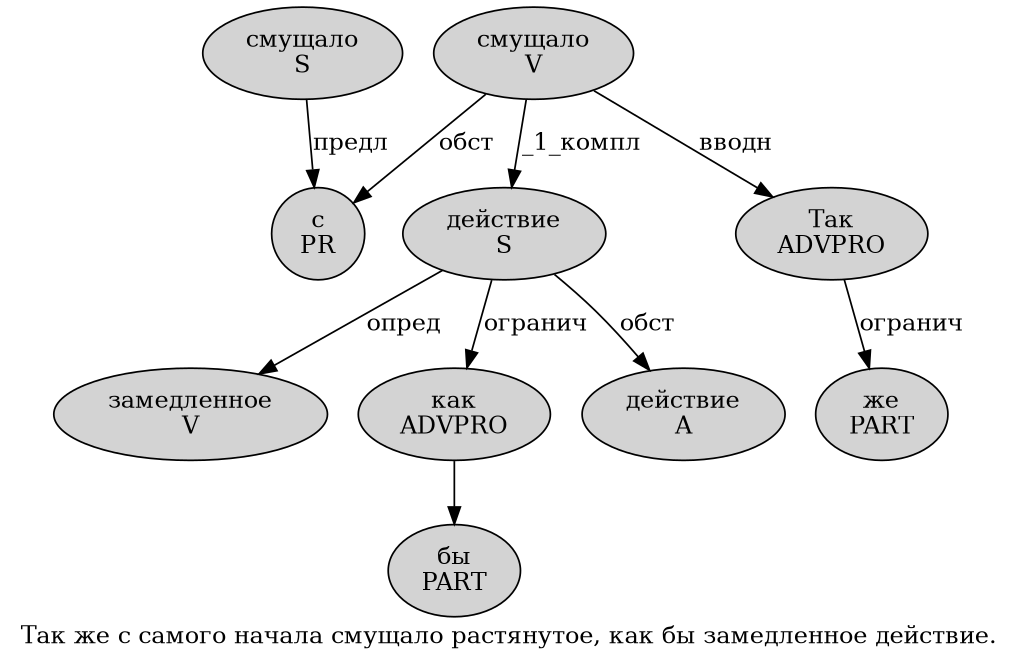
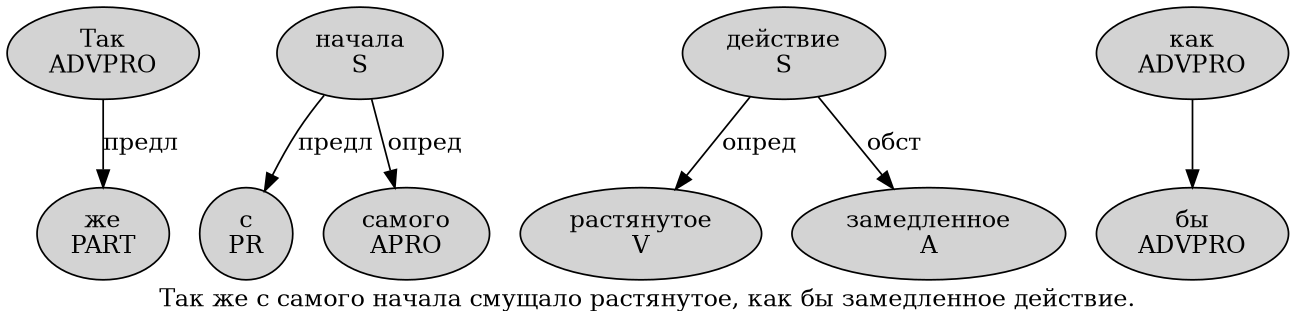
node "смущало S": label "смущало S" -> "начала S"
node "смущало V": removed
node "самого APRO": added
edge "действие S" -> "как ADVPRO": removed, label "огранич"
edge "Так ADVPRO" -> "же PART": label "огранич" -> "предл"
node "замедленное V": label "замедленное V" -> "растянутое V"
node "действие A": label "действие A" -> "замедленное A"
node "бы PART": label "бы PART" -> "бы ADVPRO"
